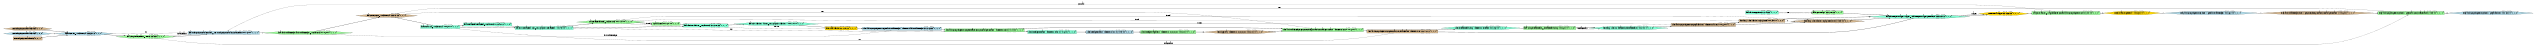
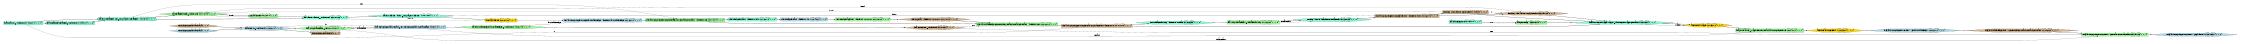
edge "final Connect conn = Mockito.mock()@@@7@@@['1', '1', '1']" -> "final Domain vm = Mockito.mock()@@@8@@@['1', '1', '1']": removed
edge "testUnPlugNicCommandNoNics['0', '0', '1']" -> "final NicTO nic = Mockito.mock()@@@3@@@['1', '1', '1']": reversed
